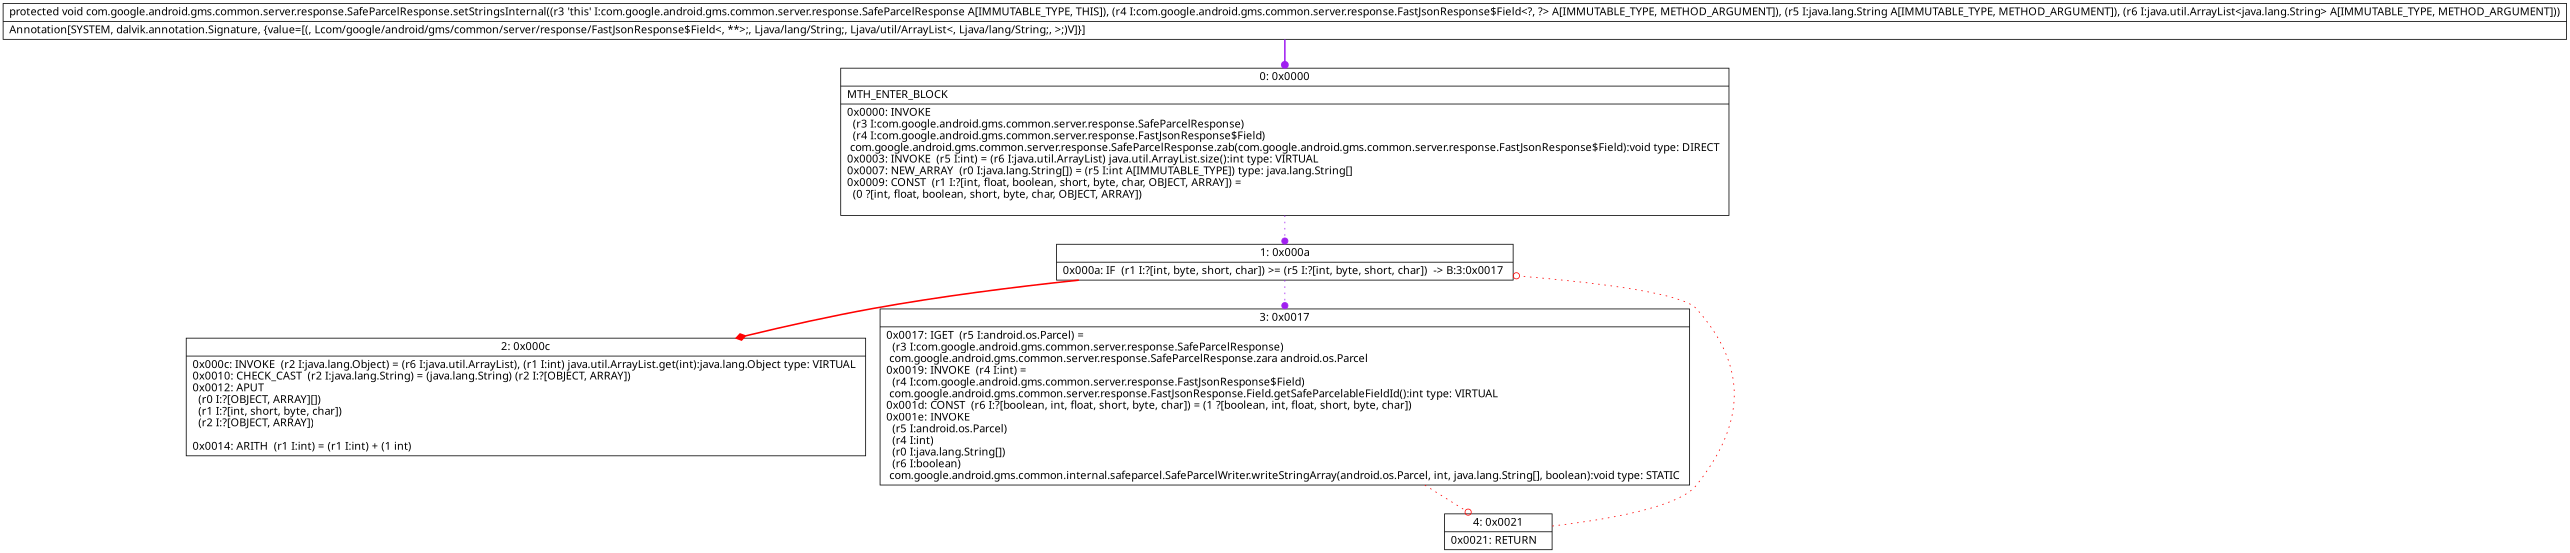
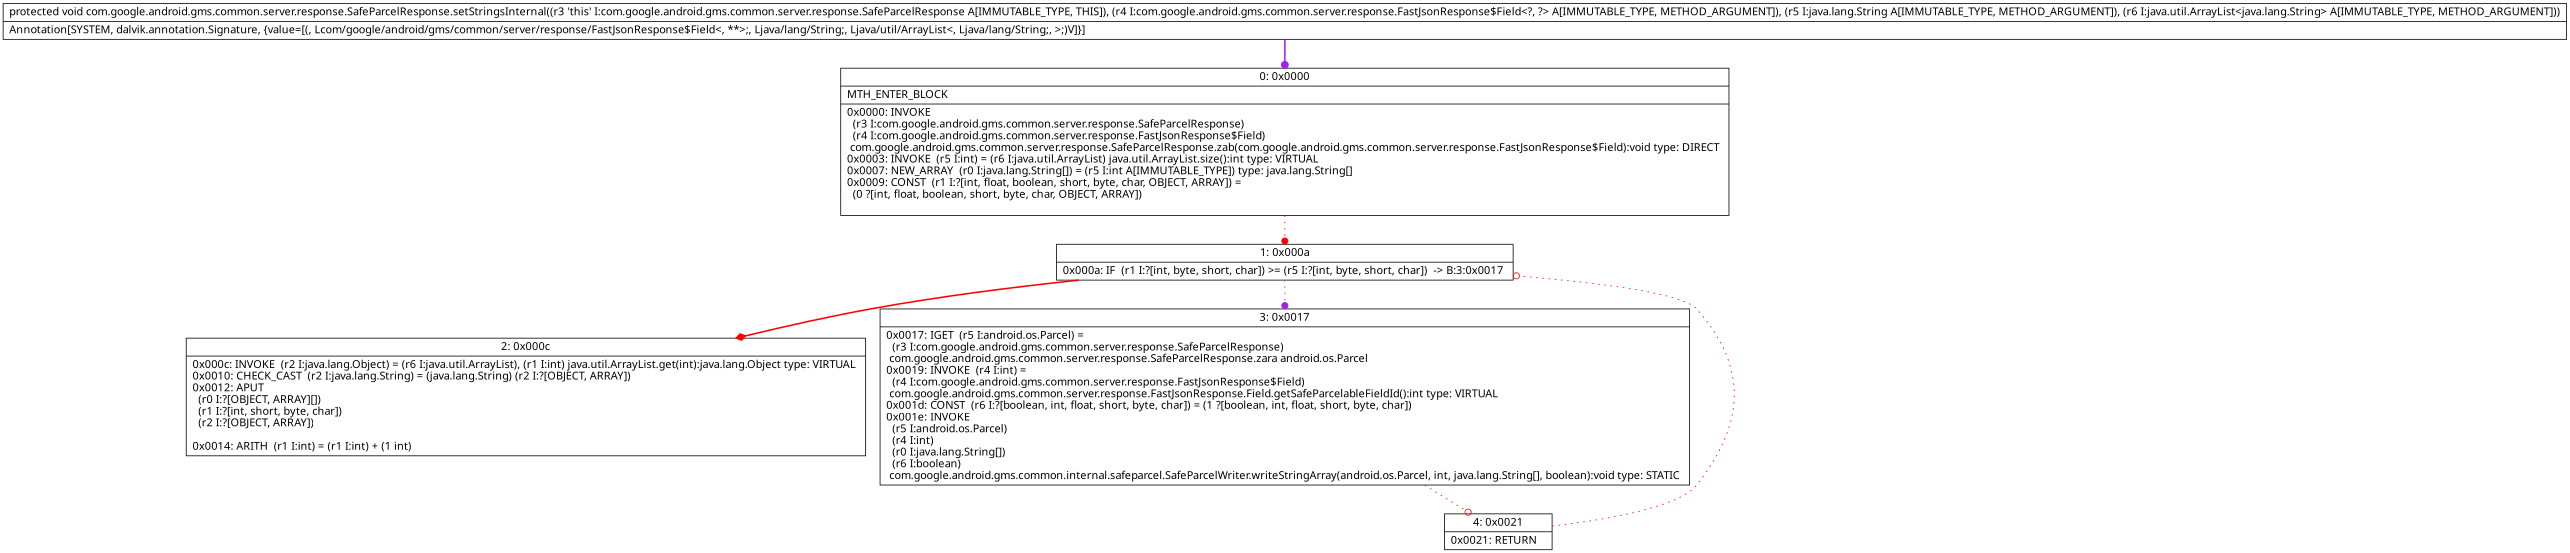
edge "0: 0x0000" -> "1: 0x000a": color purple -> red
